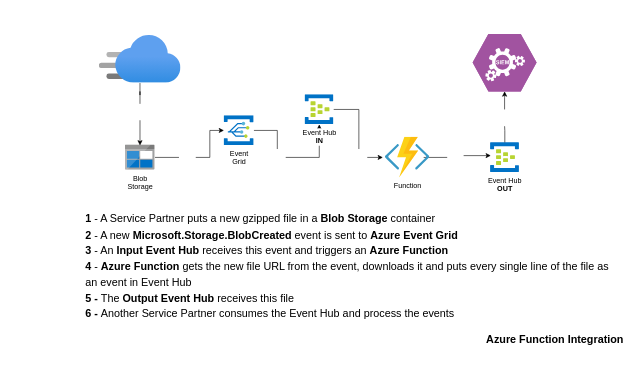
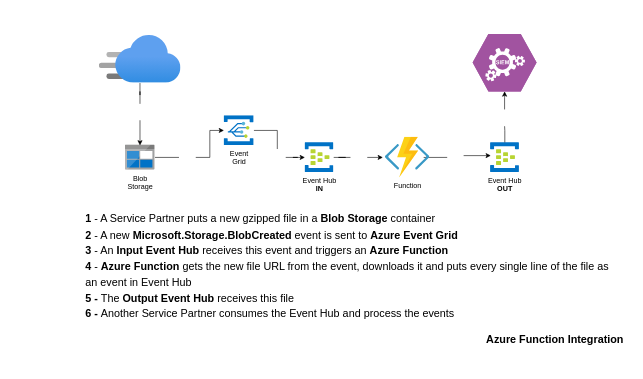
node "Event Hub IN": moved (319, 110) -> (319, 158)
